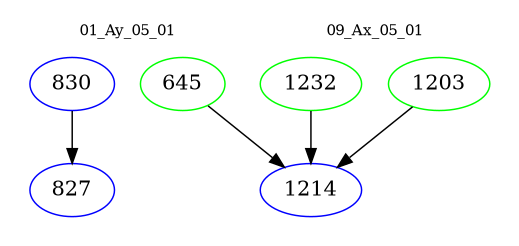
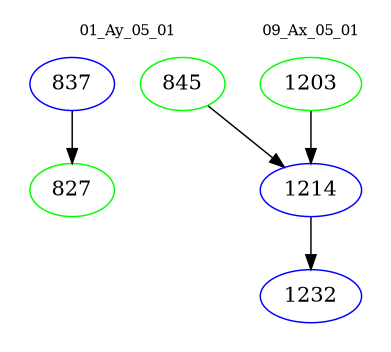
node "830": label "830" -> "837"
node "645": label "645" -> "845"
node "1232": color green -> blue
edge "1232" -> "1214": reversed
node "827": color blue -> green
